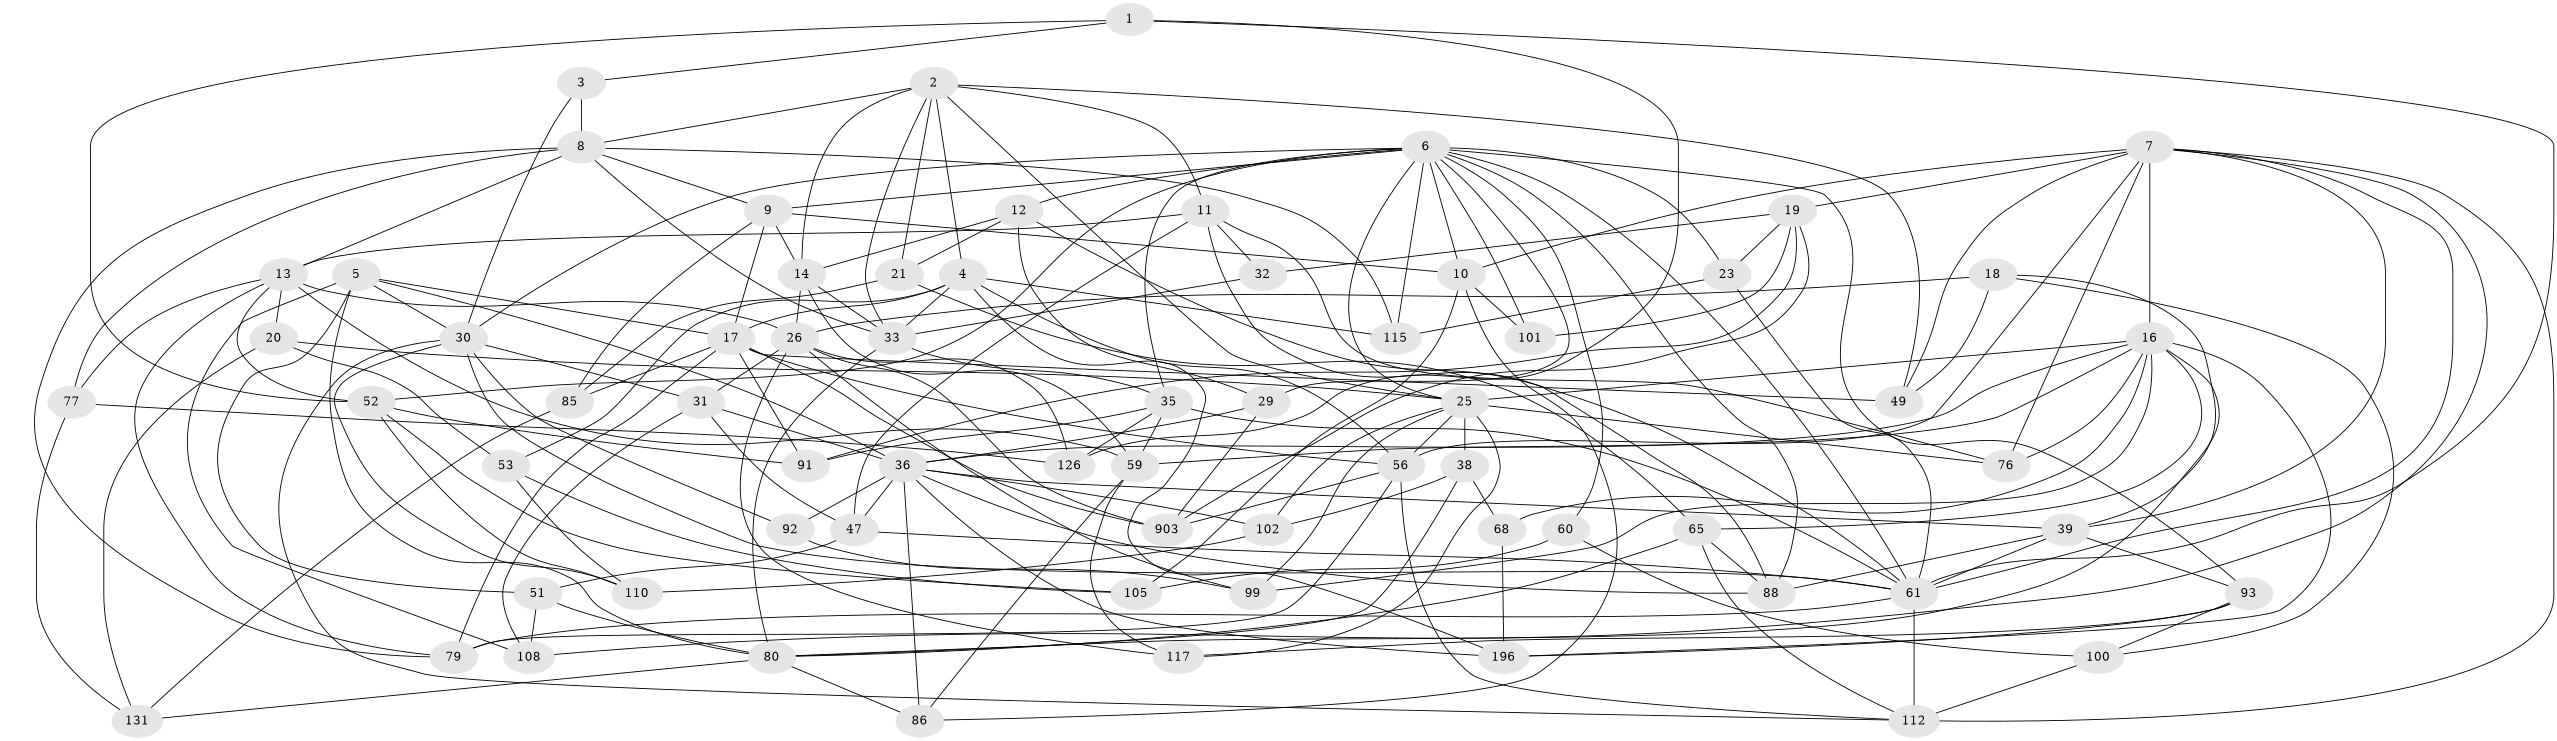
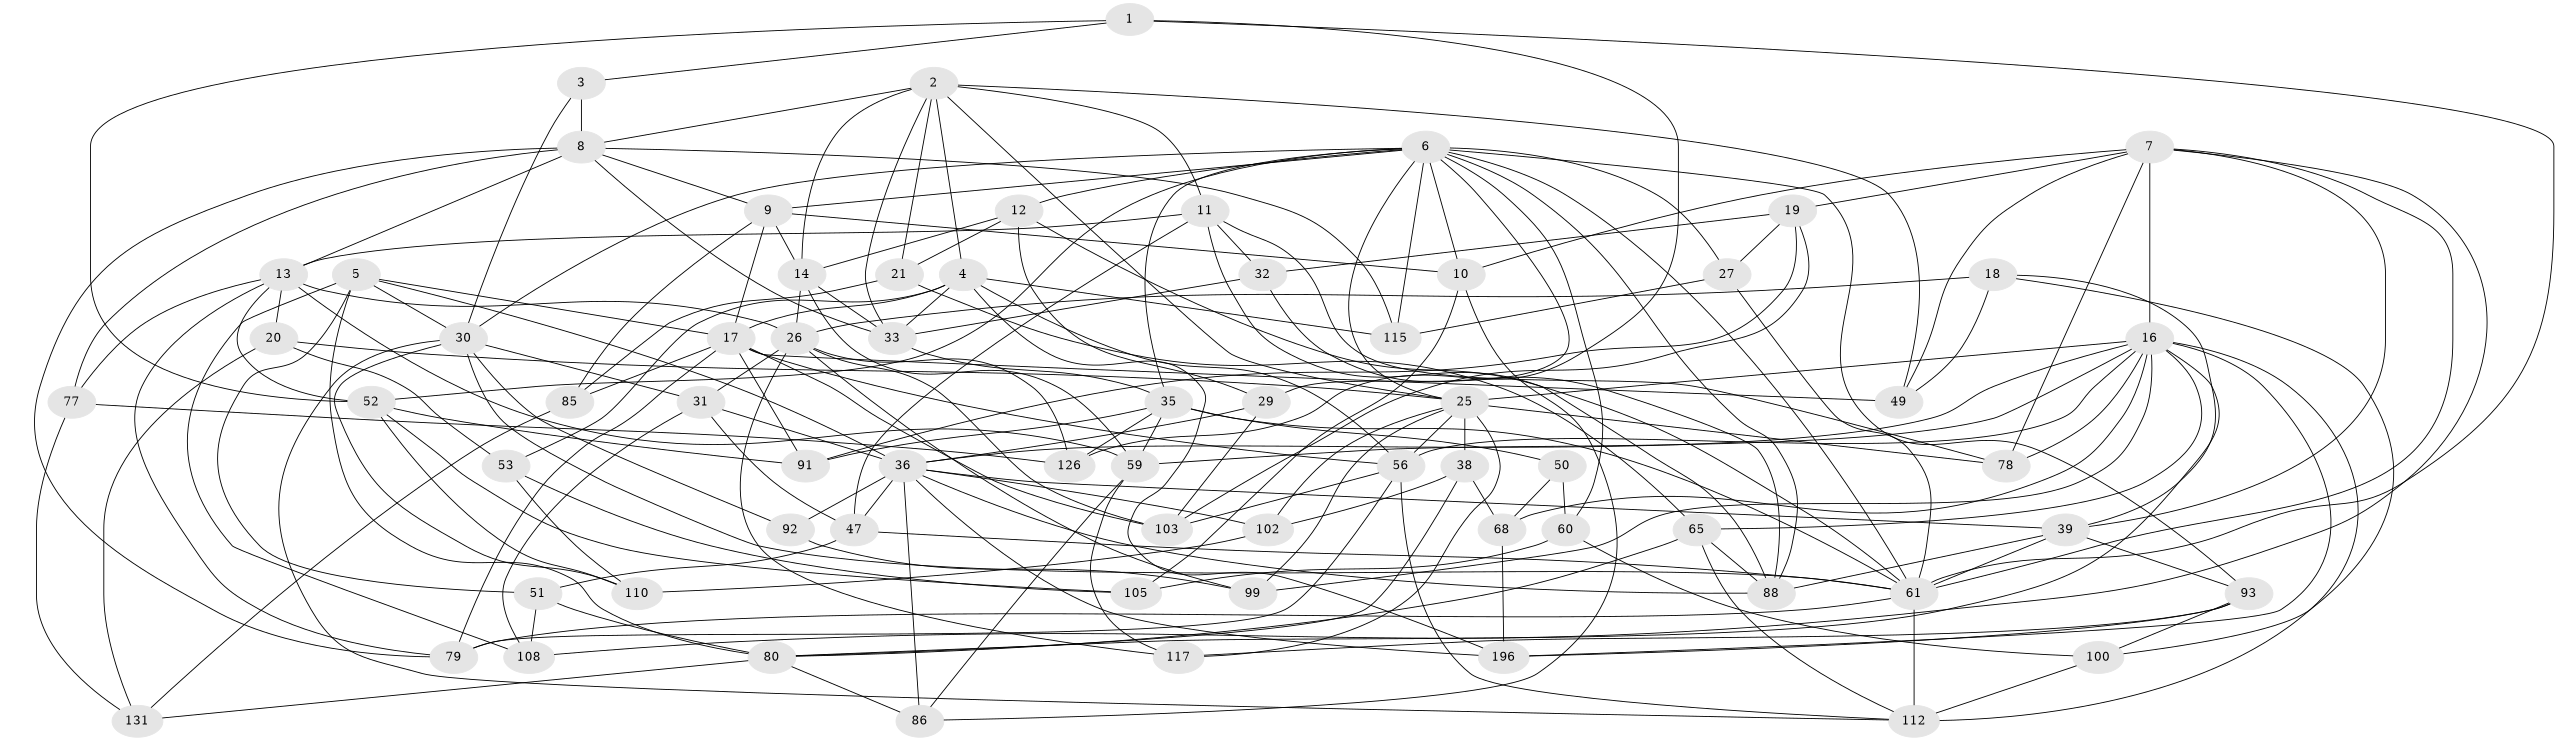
node "23": label "23" -> "27"
node "101": removed
edge "32" -- "88": added
edge "7" -- "56": now "16" -- "56"
node "50": added
node "76": label "76" -> "78"
edge "33" -- "80": removed
node "903": label "903" -> "103"
edge "7" -- "112": now "16" -- "112"
